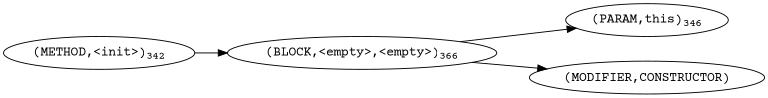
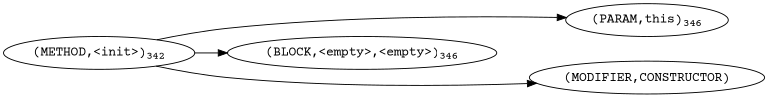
edge "(BLOCK,<empty>,<empty>)" -> "(PARAM,this)": now "(METHOD,<init>)" -> "(PARAM,this)"
node "(BLOCK,<empty>,<empty>)": text "366" -> "346"
edge "(BLOCK,<empty>,<empty>)" -> "(MODIFIER,CONSTRUCTOR)": now "(METHOD,<init>)" -> "(MODIFIER,CONSTRUCTOR)"
